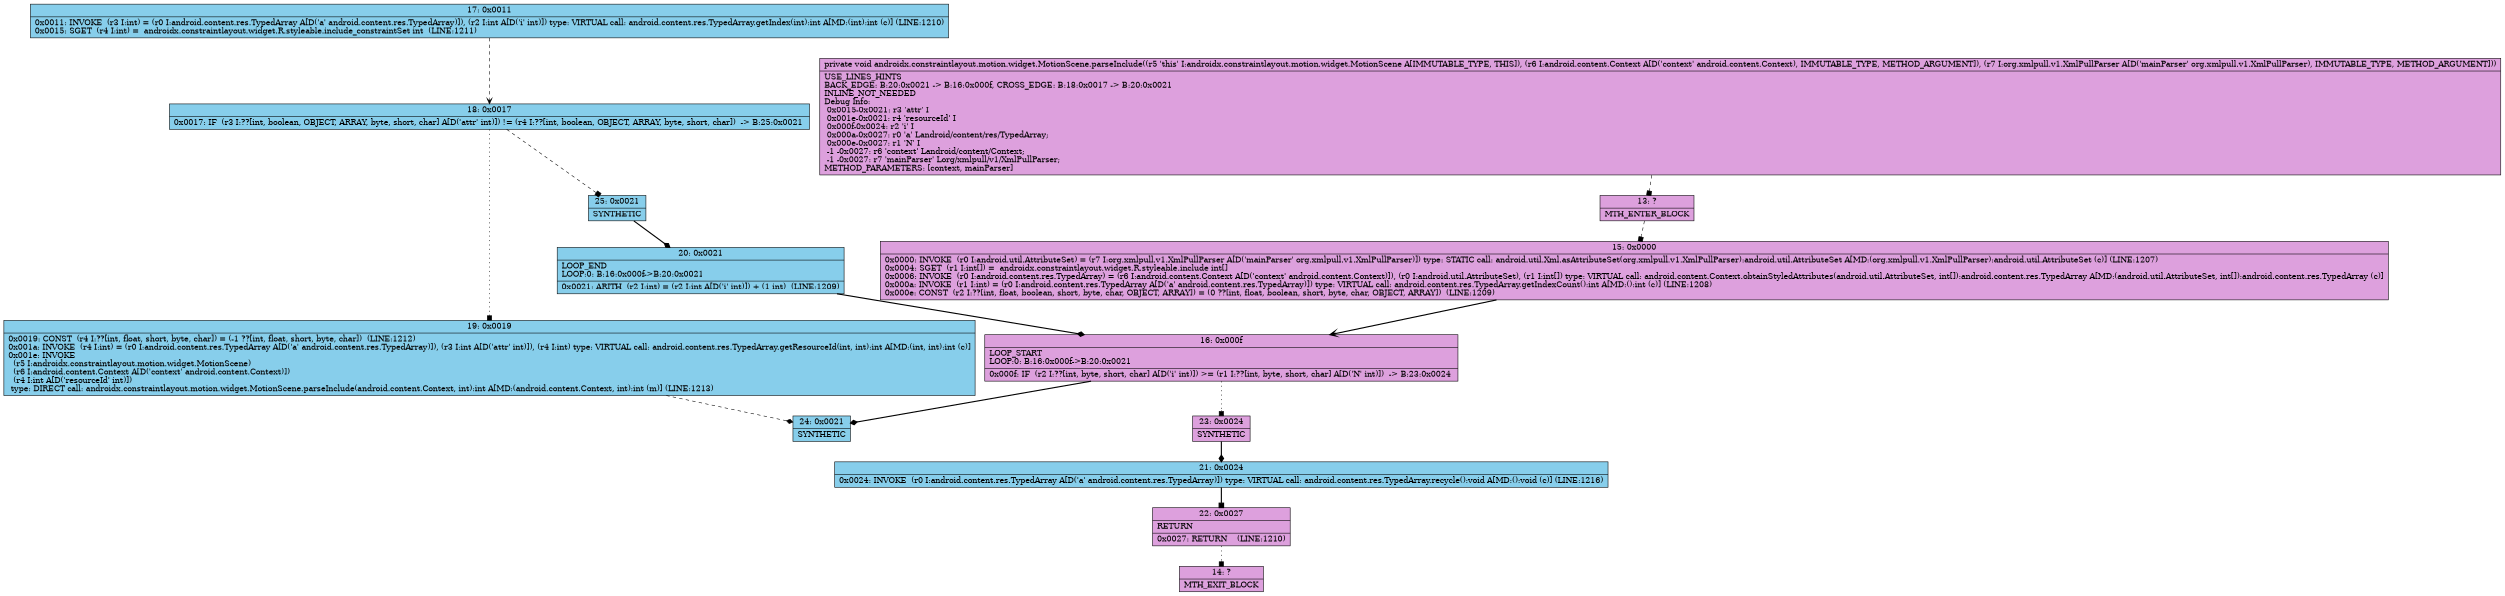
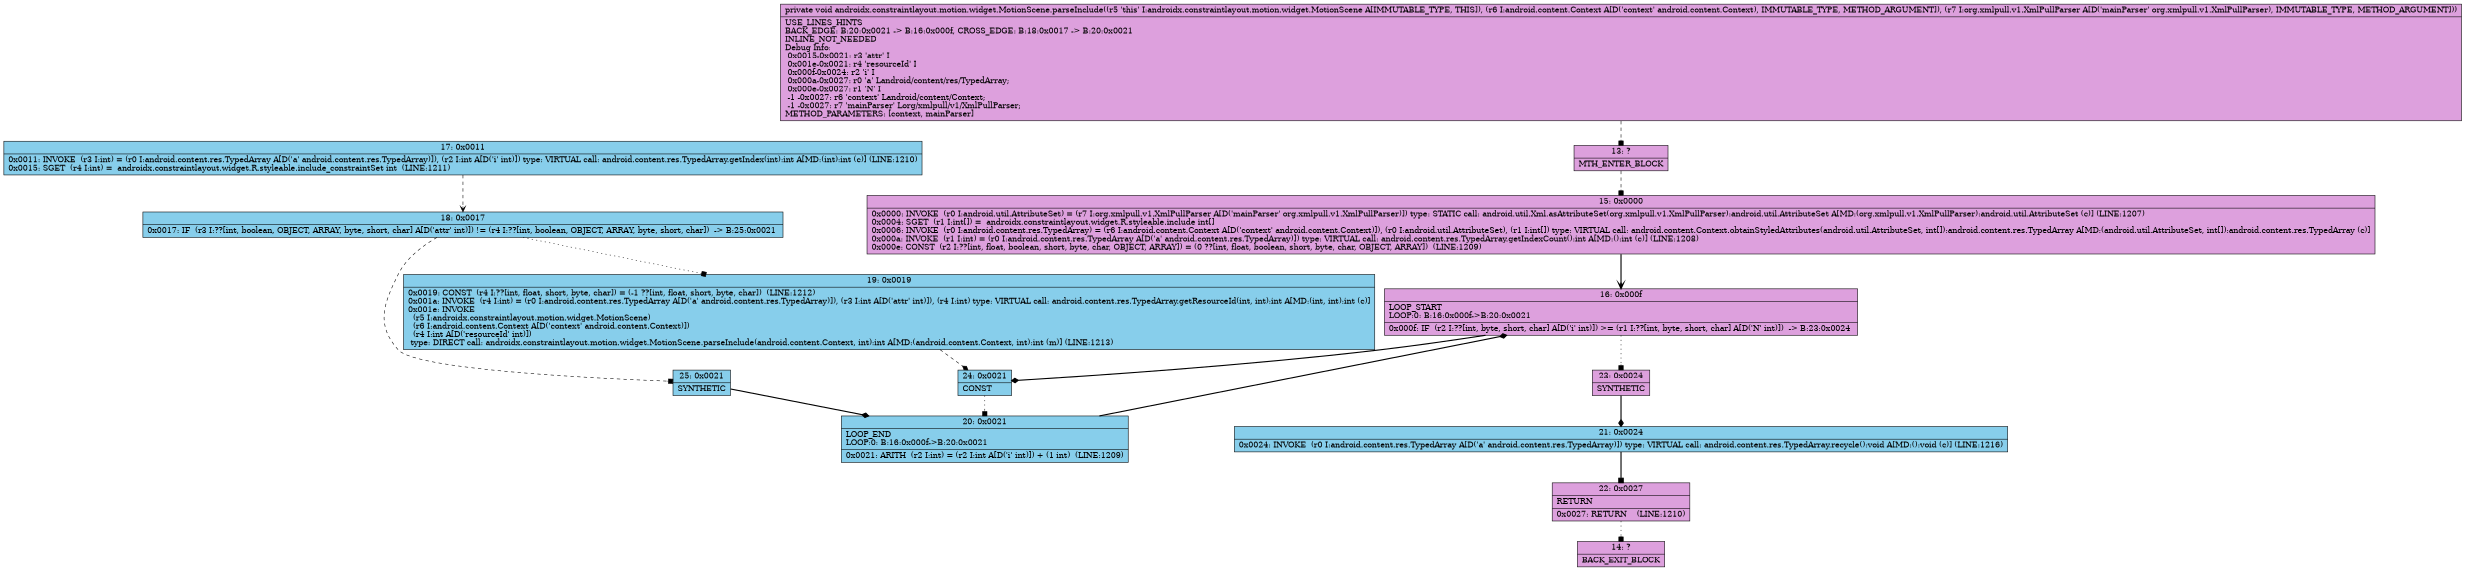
edge "24: 0x0021" -> "20: 0x0021": added
node "24: 0x0021": text "SYNTHETIC" -> "CONST"
node "14: ?": text "MTH_EXIT_BLOCK" -> "BACK_EXIT_BLOCK"
